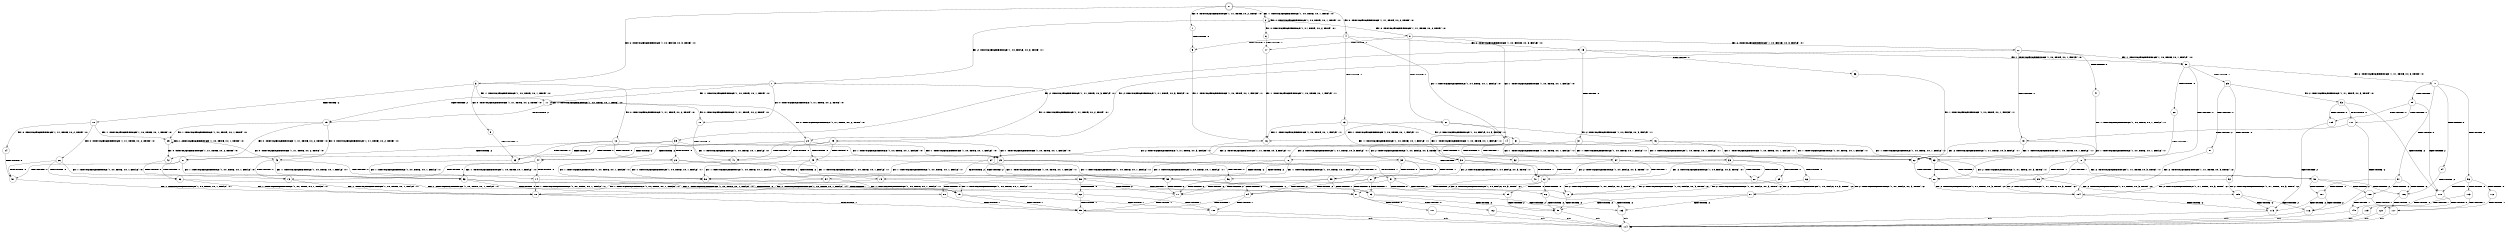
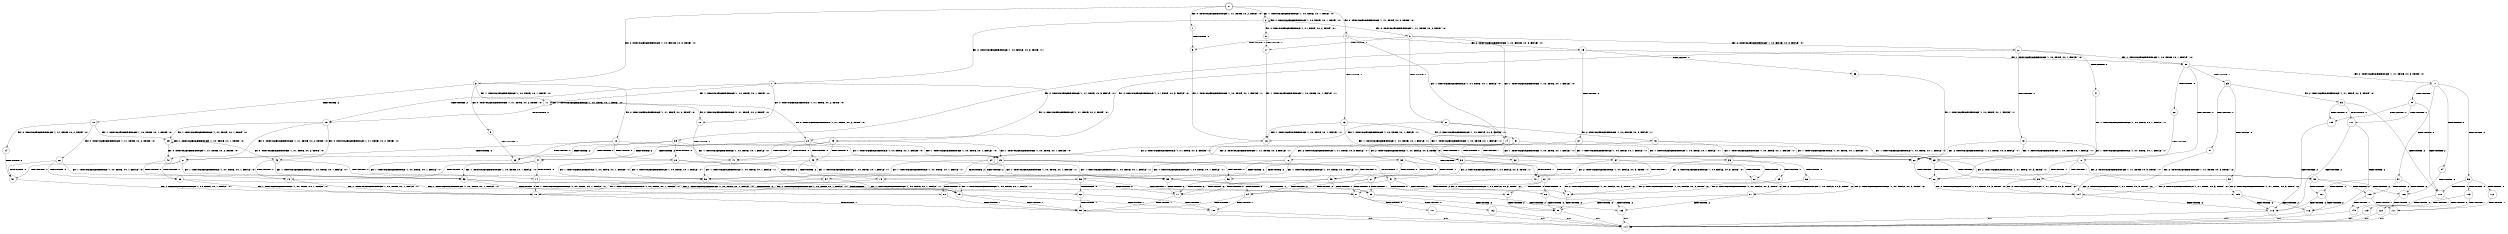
edge "111" -> "48": now "111" -> "115"
